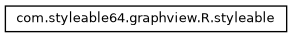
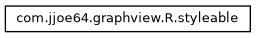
node "com.styleable64.graphview.R.styleable": label "com.styleable64.graphview.R.styleable" -> "com.jjoe64.graphview.R.styleable"
